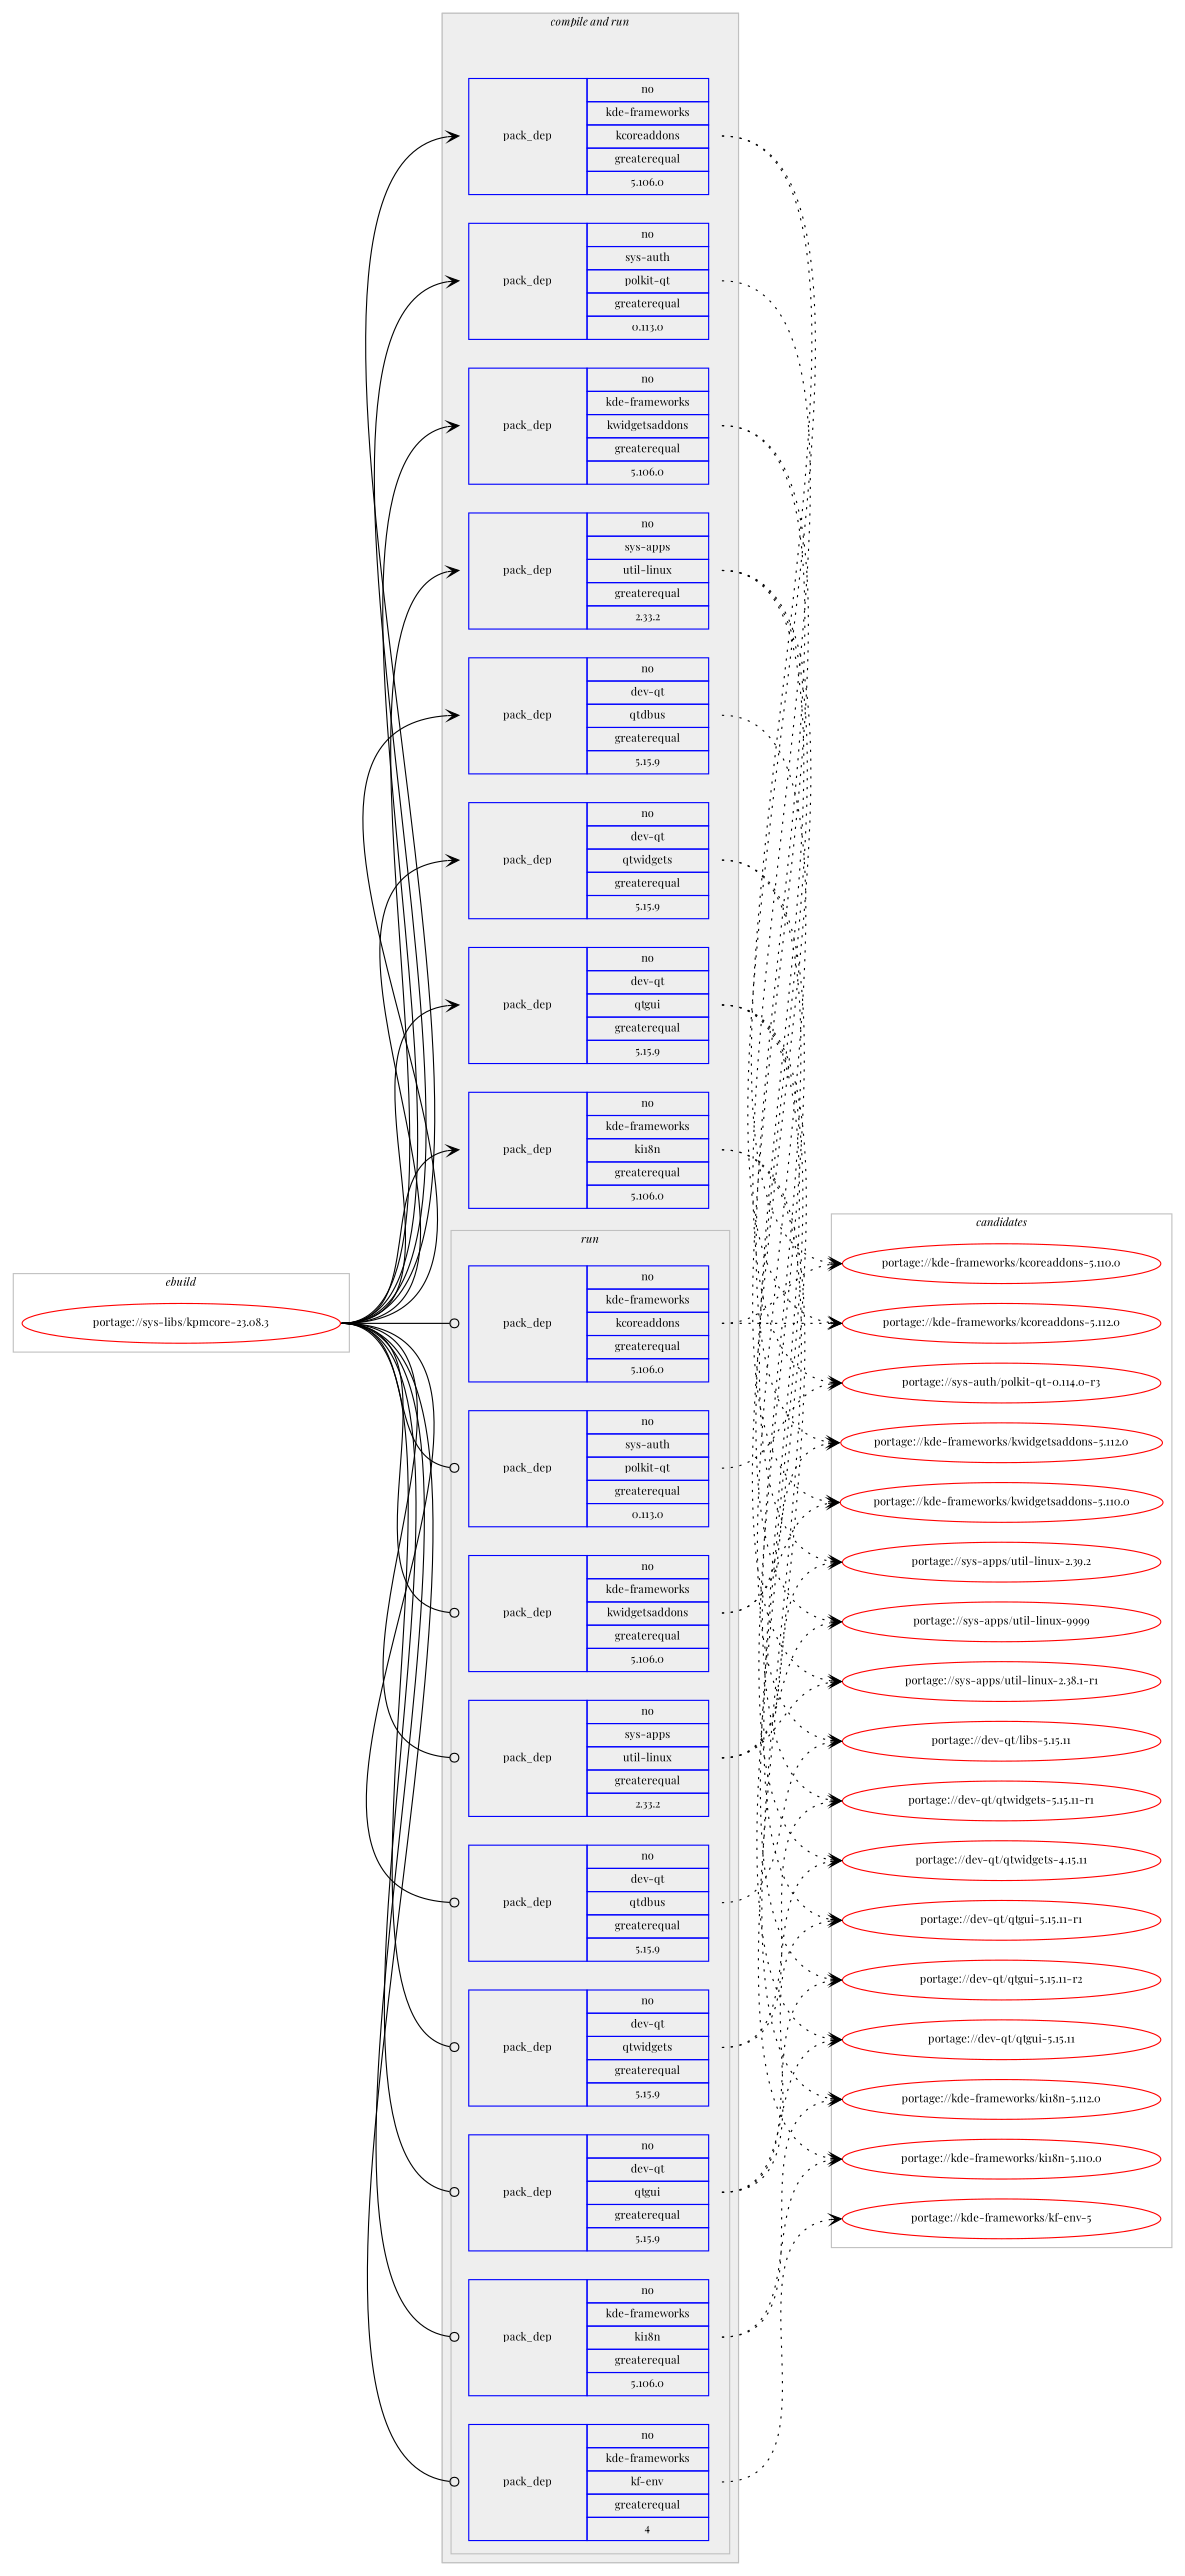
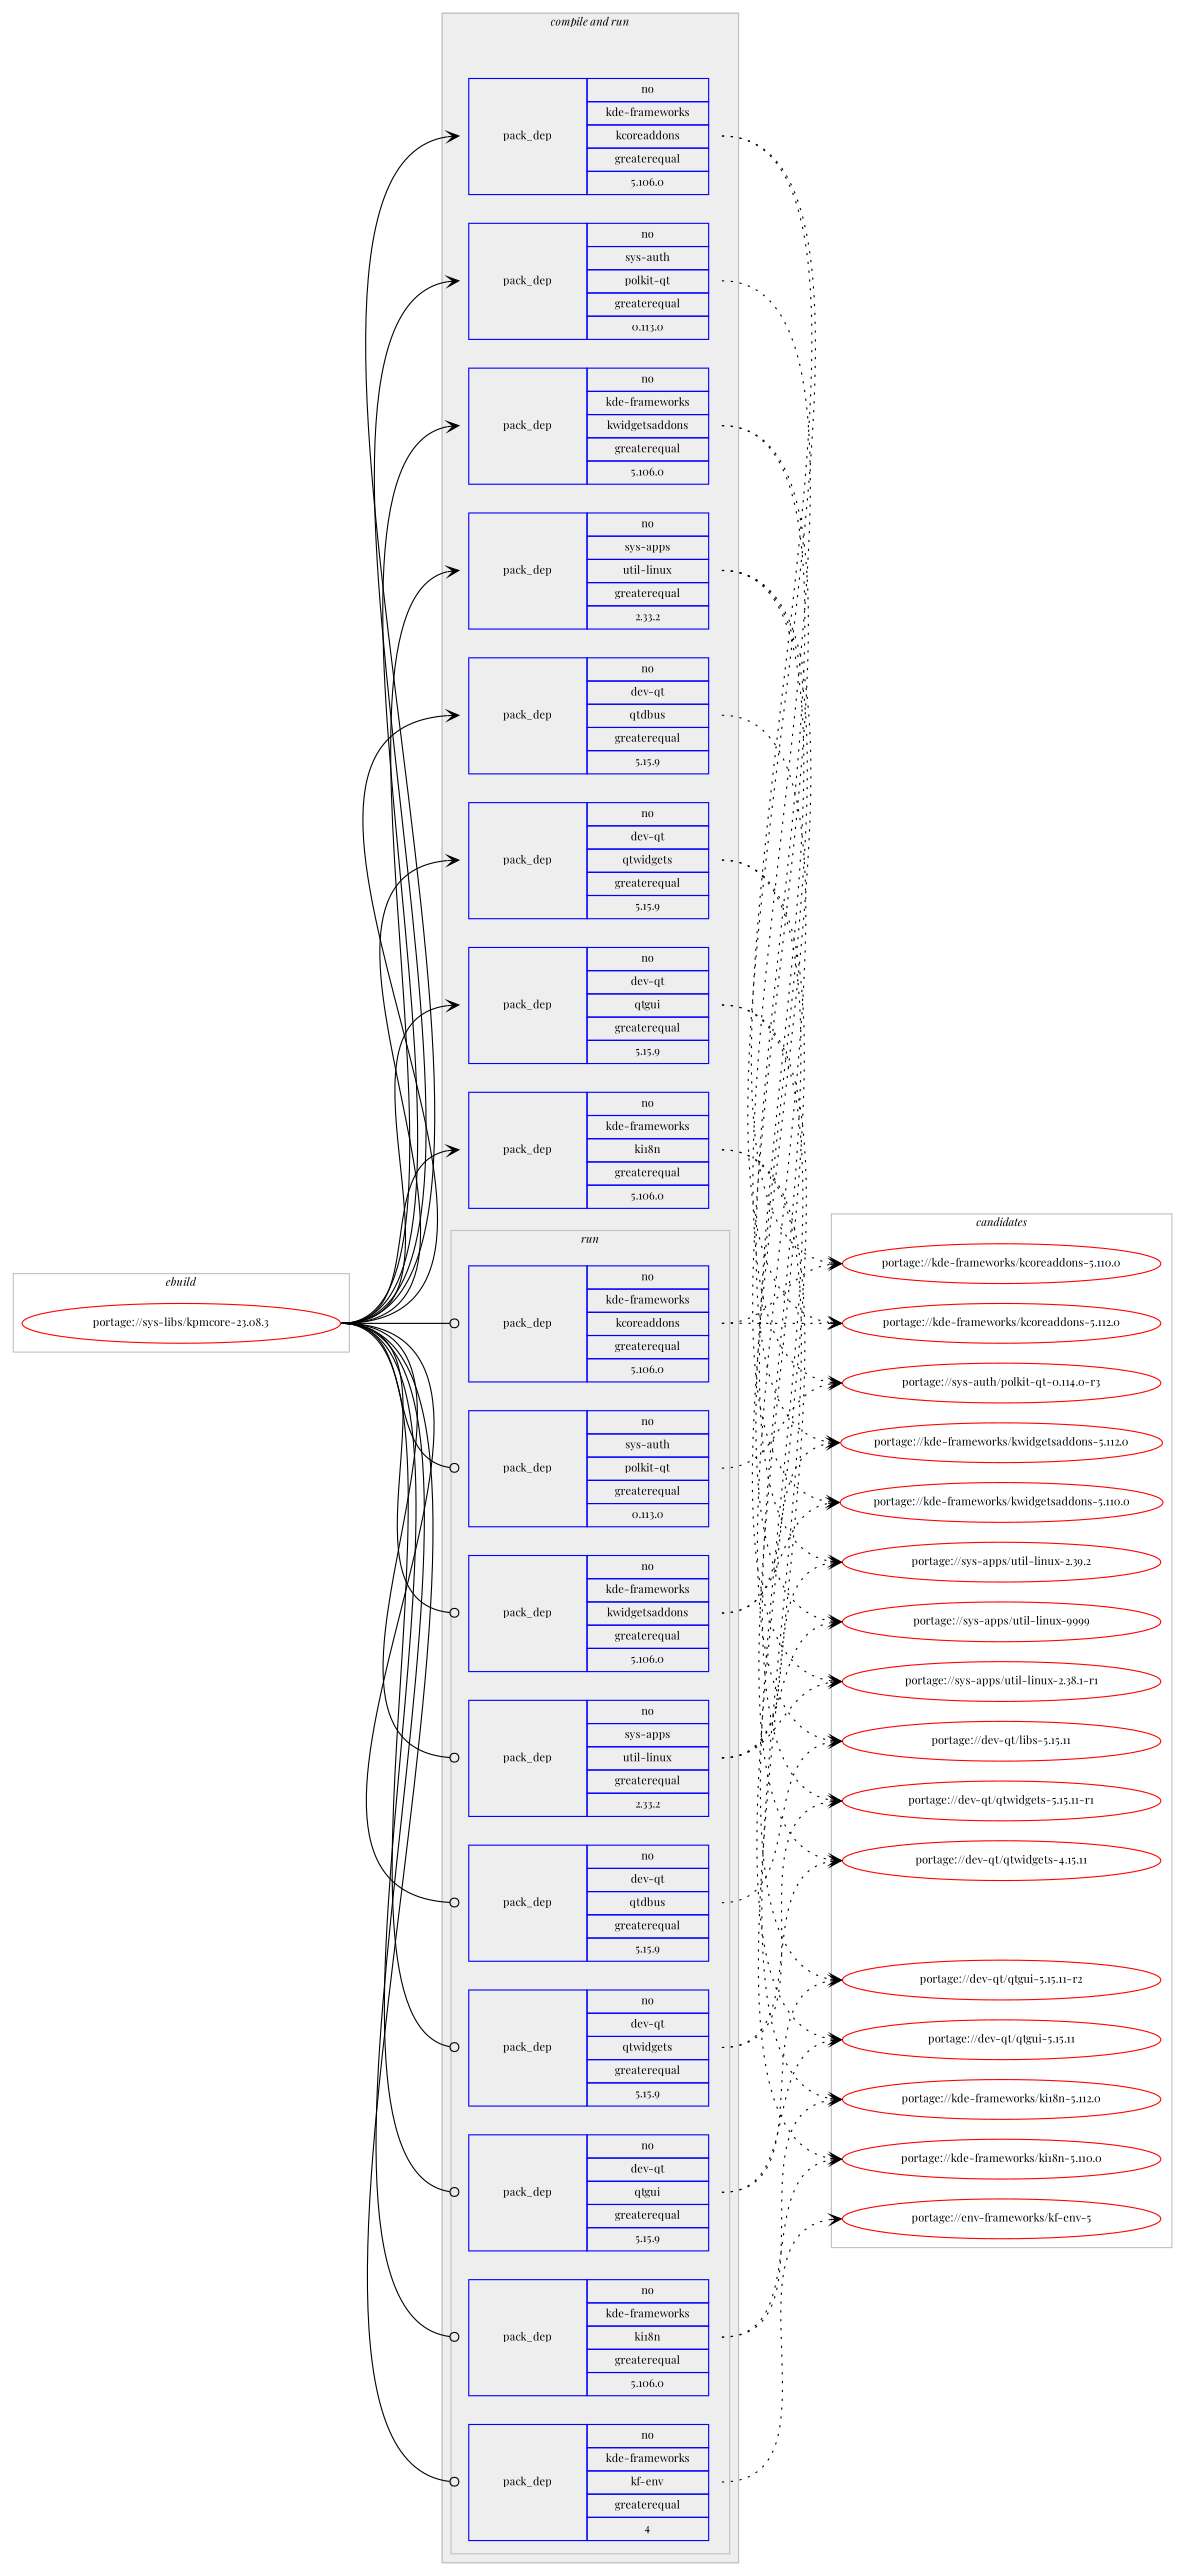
node "portage://dev-qt/qtgui-5.15.11-r1": removed
node "portage://kde-frameworks/kf-env-5": label "portage://kde-frameworks/kf-env-5" -> "portage://env-frameworks/kf-env-5"
